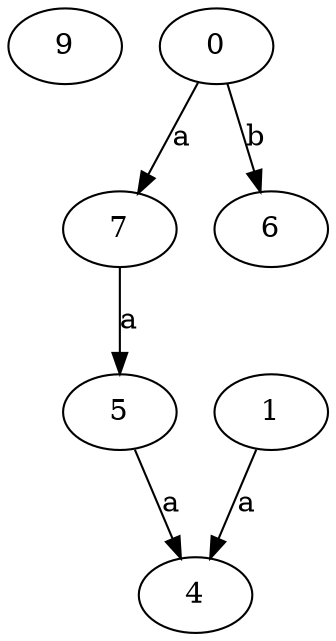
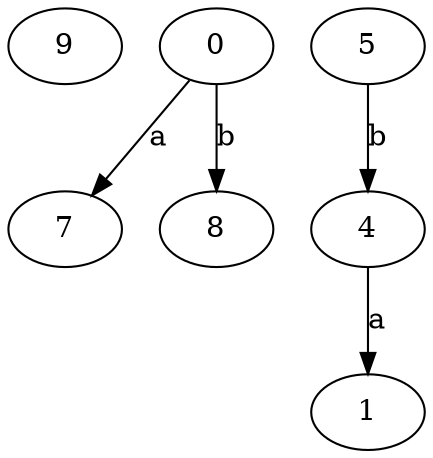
node "6": label "6" -> "8"
edge "7" -> "5": removed, label "a"
edge "1" -> "4": reversed
edge "5" -> "4": label "a" -> "b"
